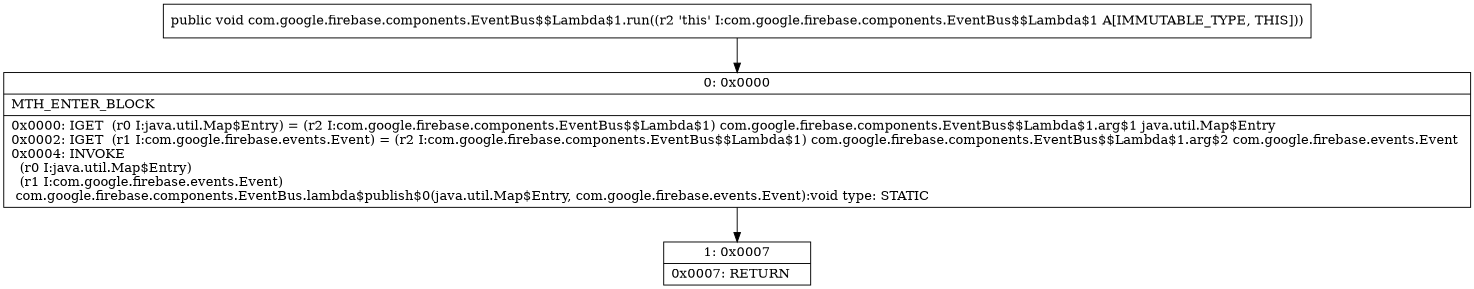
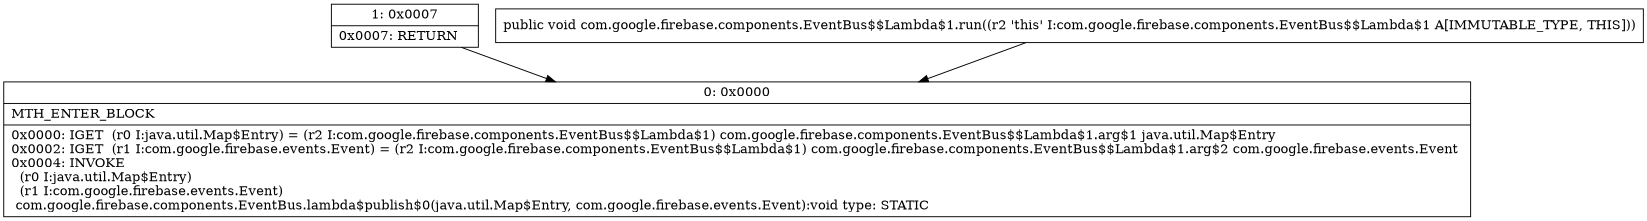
edge "0: 0x0000" -> "1: 0x0007": reversed
